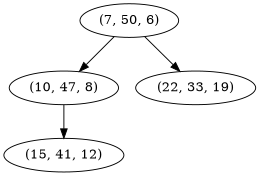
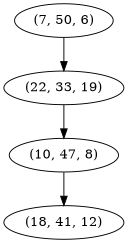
edge "(7, 50, 6)" -> "(10, 47, 8)": now "(22, 33, 19)" -> "(10, 47, 8)"
node "(15, 41, 12)": label "(15, 41, 12)" -> "(18, 41, 12)"
